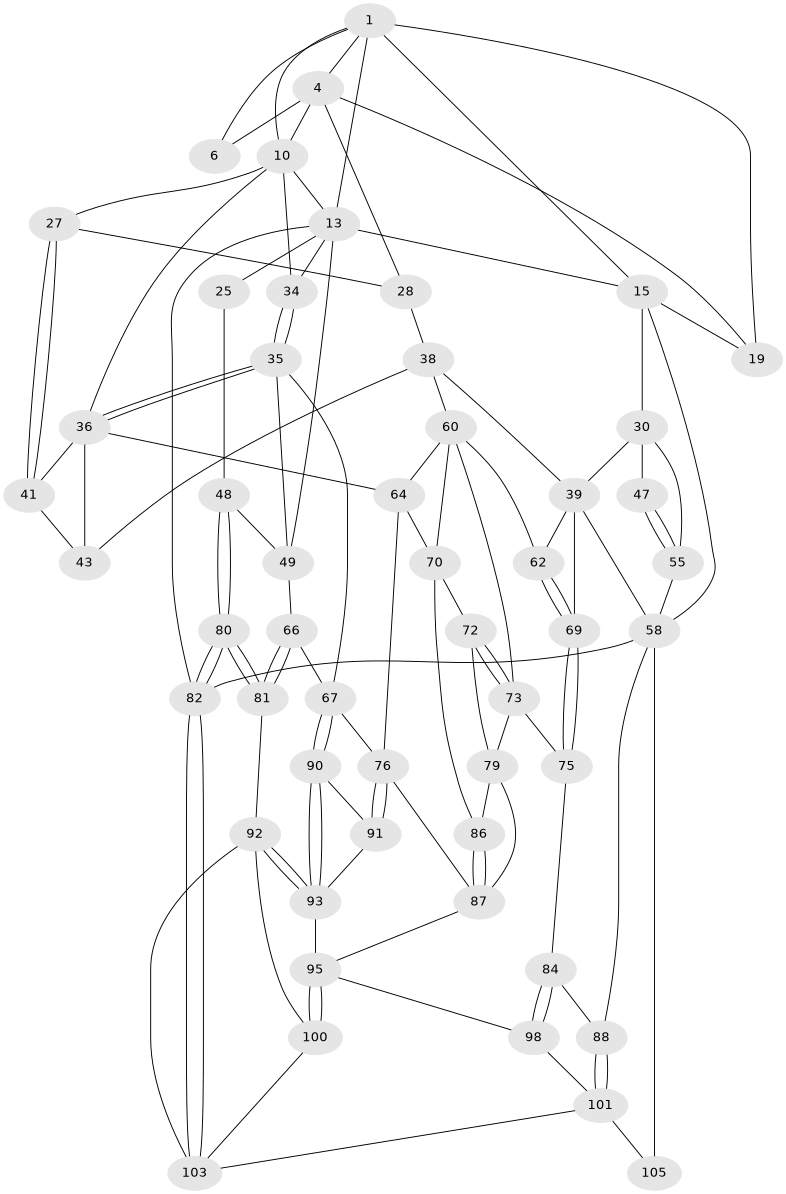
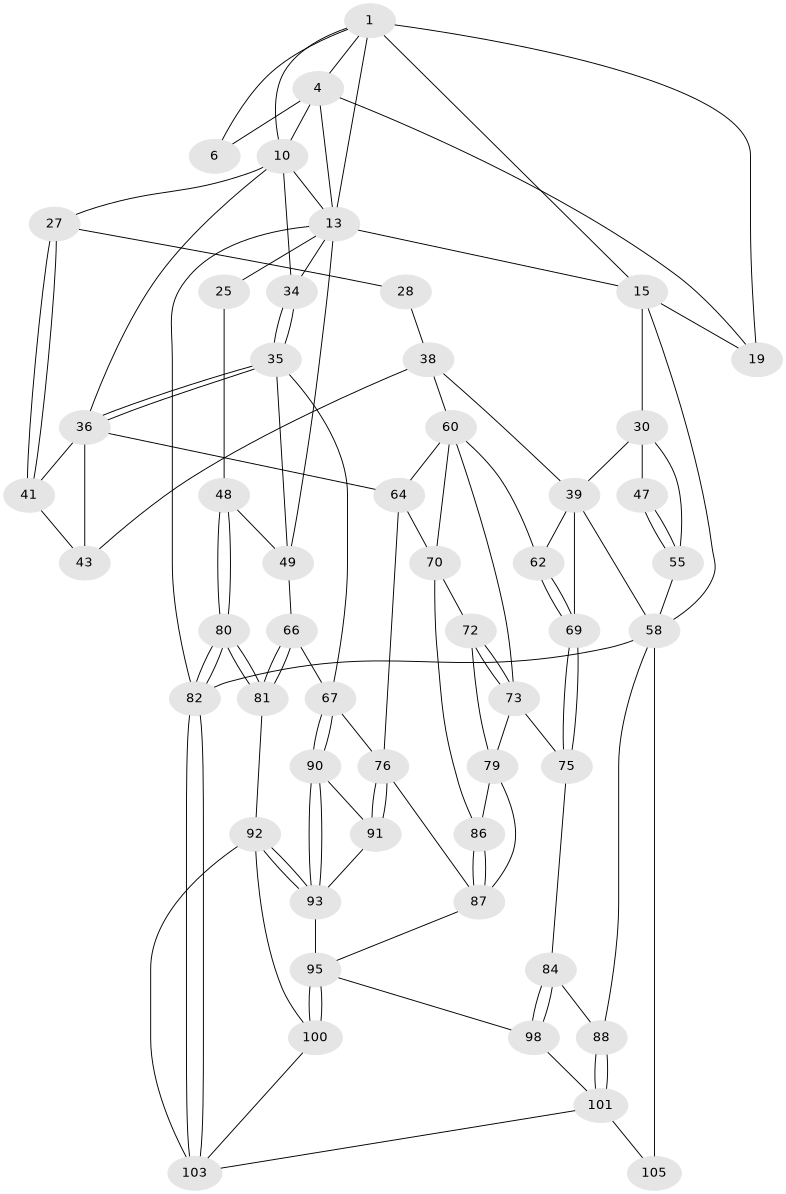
edge "4" -- "28": now "4" -- "13"
